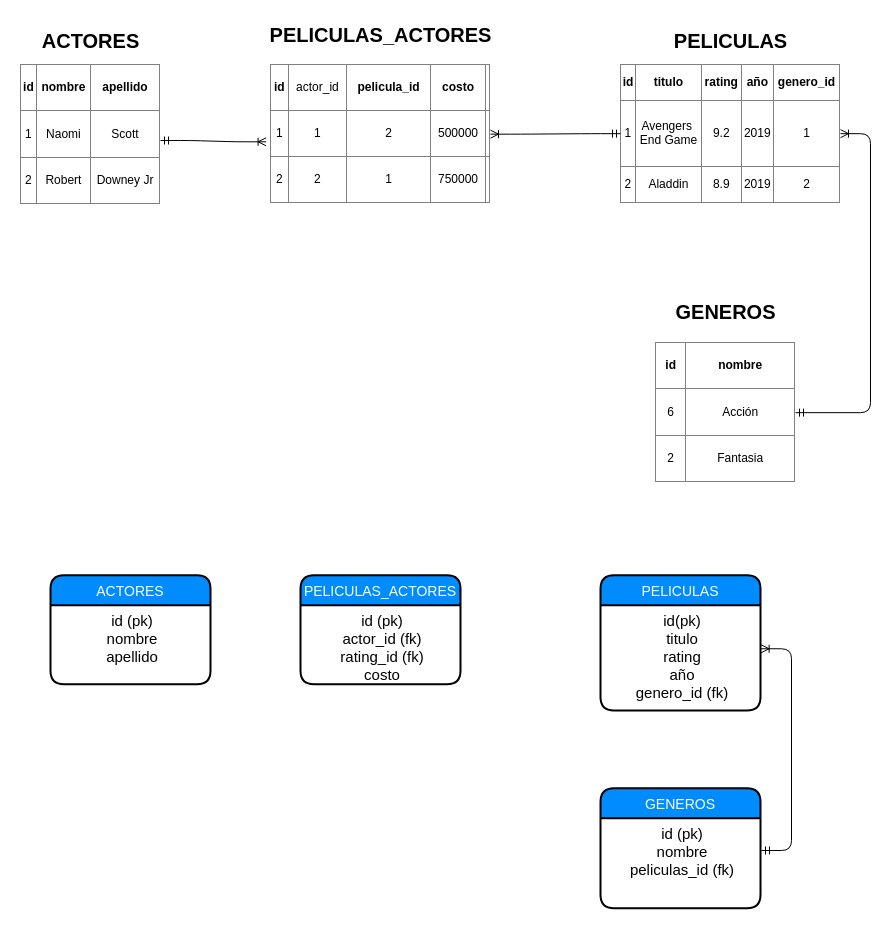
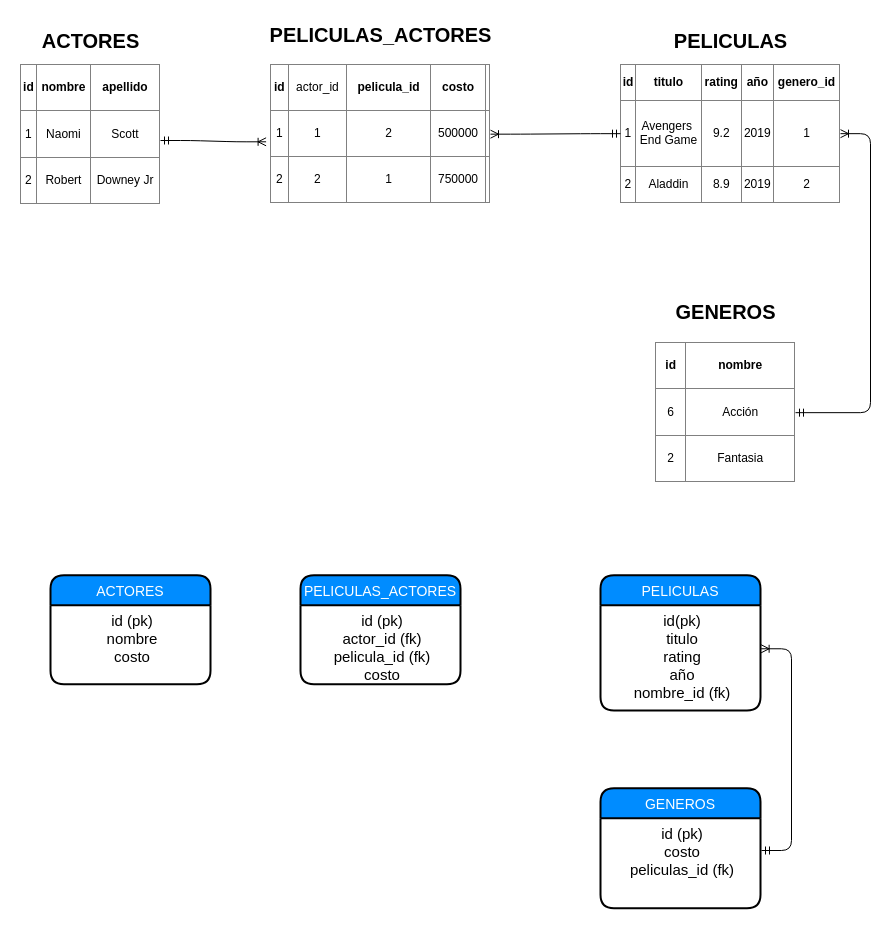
node "id (pk) nombre apellido": label "id (pk) nombre apellido" -> "id (pk) nombre costo"
node "id (pk) actor_id (fk) rating_id (fk) costo": label "id (pk) actor_id (fk) rating_id (fk) costo" -> "id (pk) actor_id (fk) pelicula_id (fk) costo"
node "id(pk) titulo rating año genero_id (fk)": label "id(pk) titulo rating año genero_id (fk)" -> "id(pk) titulo rating año nombre_id (fk)"
node "id (pk) nombre peliculas_id (fk)": label "id (pk) nombre peliculas_id (fk)" -> "id (pk) costo peliculas_id (fk)"
